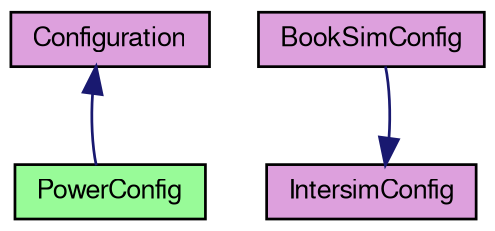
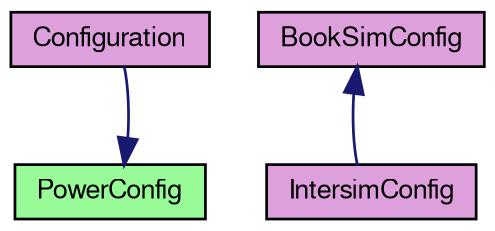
edge "BookSimConfig" -> "IntersimConfig": reversed
edge "PowerConfig" -> "Configuration": reversed
